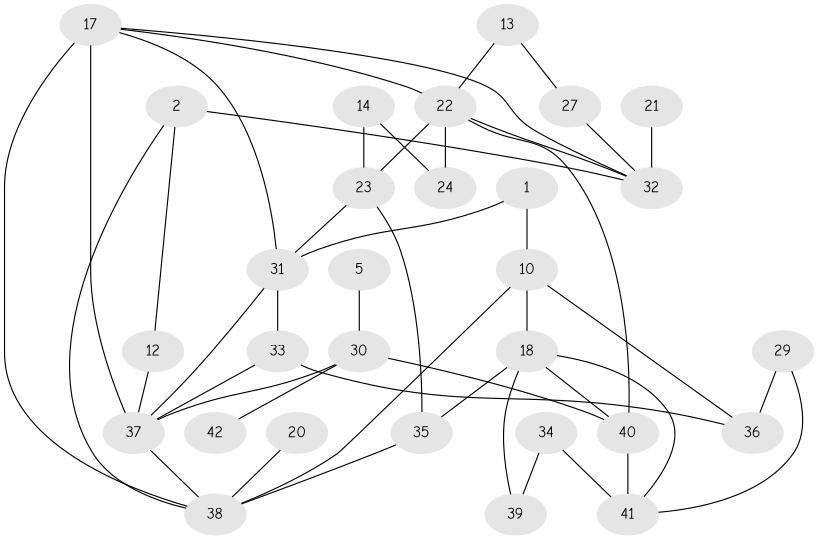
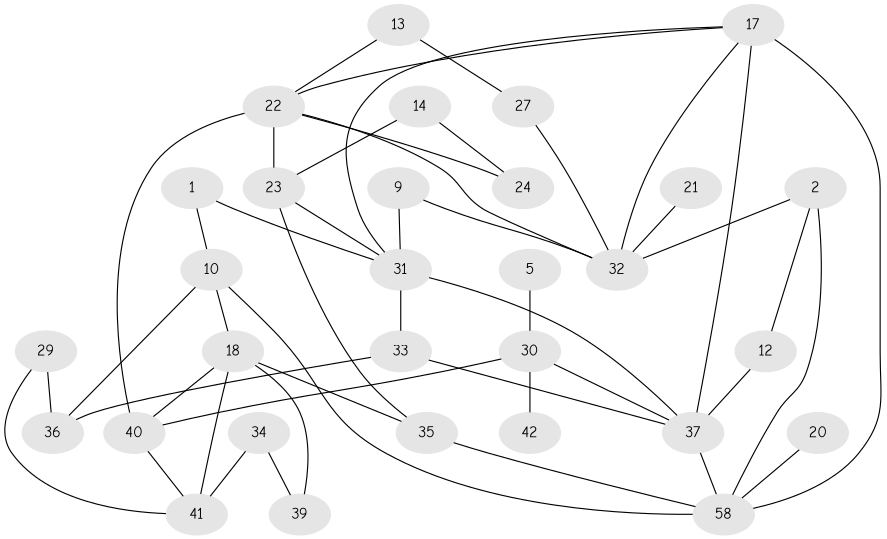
node "9": added
node "38": label "38" -> "58"
